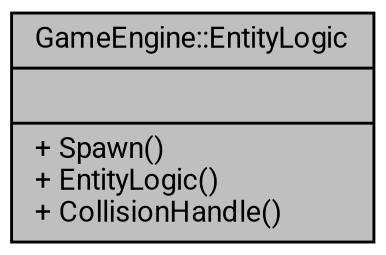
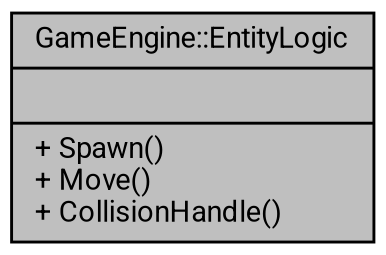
node "GameEngine::EntityLogic": text "+ EntityLogic()" -> "+ Move()"
